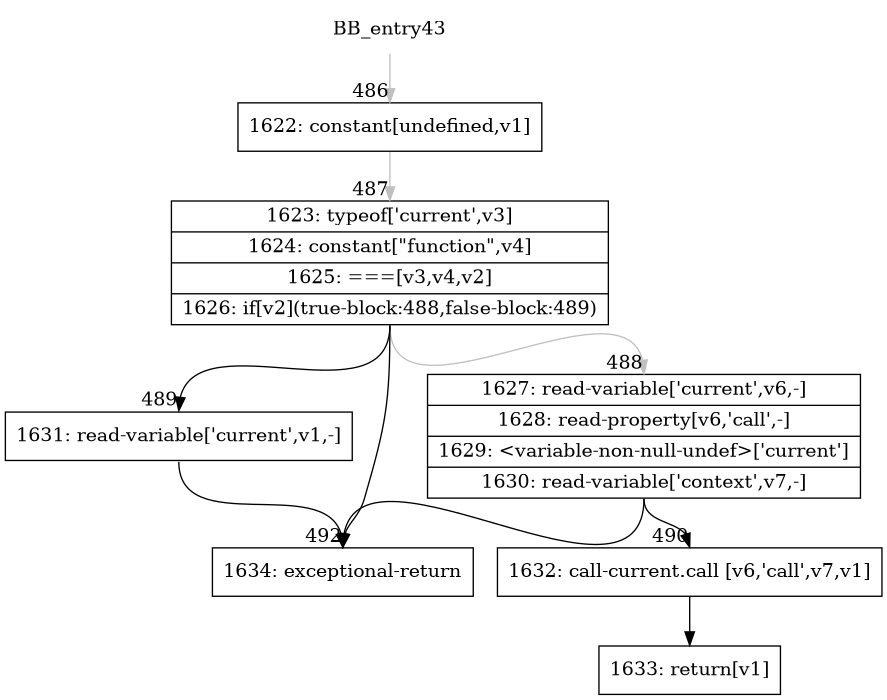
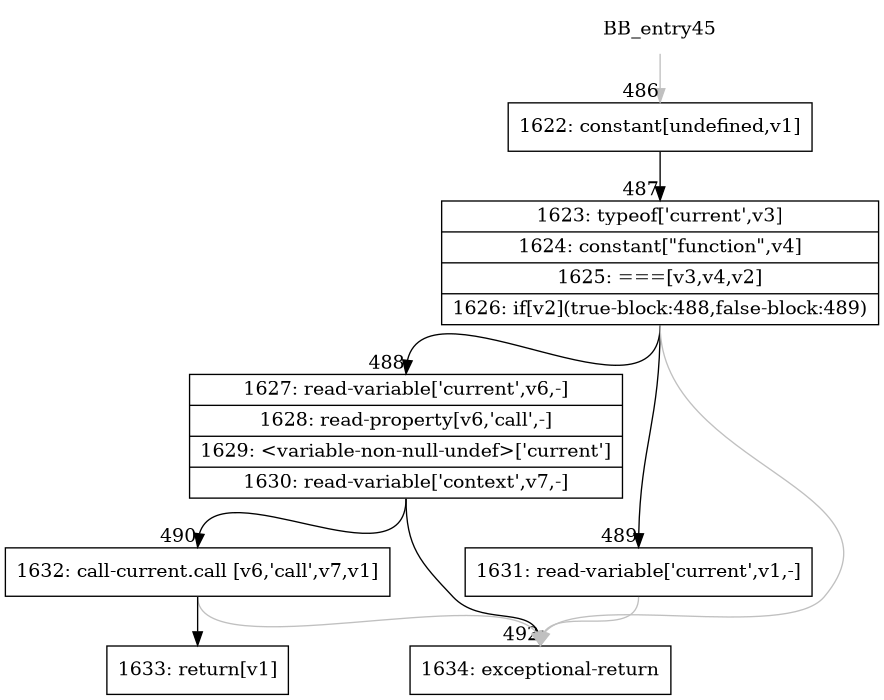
node "BB_entry43": label "BB_entry43" -> "BB_entry45"
edge "1622: constant[undefined,v1]" -> "1623: typeof['current',v3]": color gray -> black
edge "1623: typeof['current',v3]" -> "1627: read-variable['current',v6,-]": color gray -> black
edge "1623: typeof['current',v3]" -> "1634: exceptional-return": color black -> gray
edge "1631: read-variable['current',v1,-]" -> "1634: exceptional-return": color black -> gray
edge "1632: call-current.call [v6,'call',v7,v1]" -> "1634: exceptional-return": added
